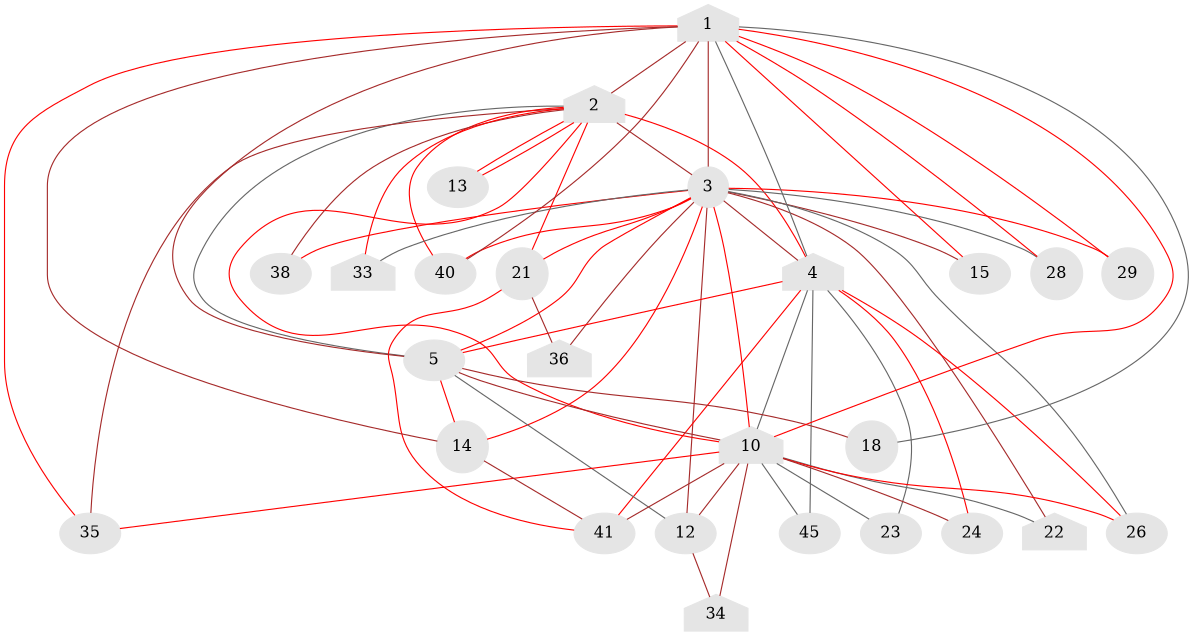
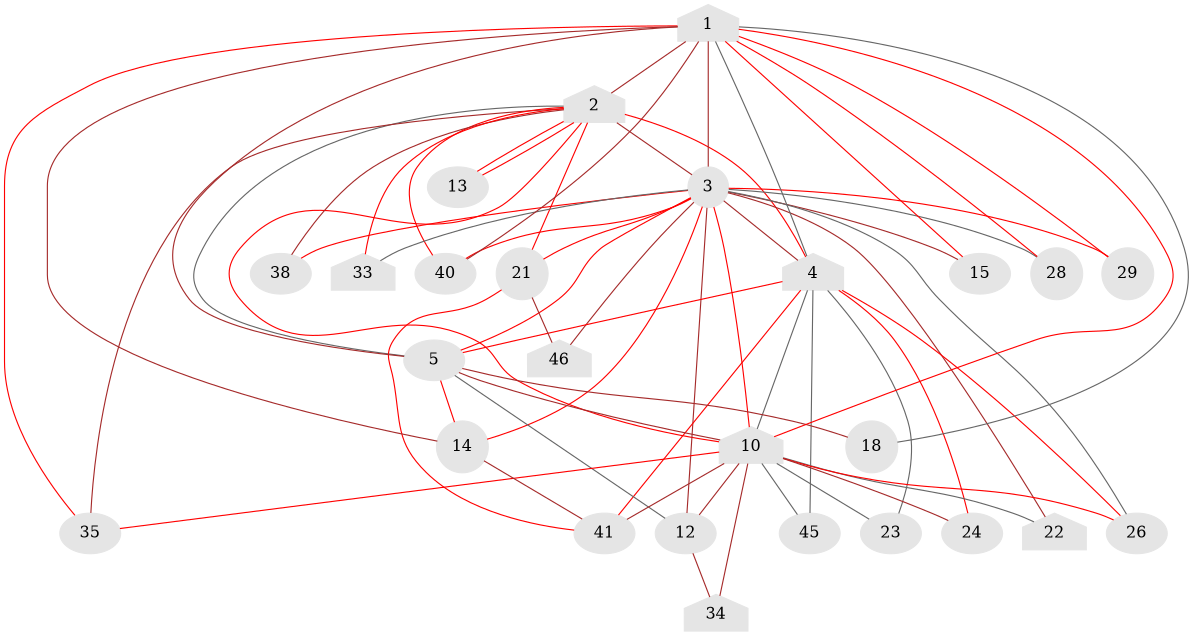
node "36": label "36" -> "46"
